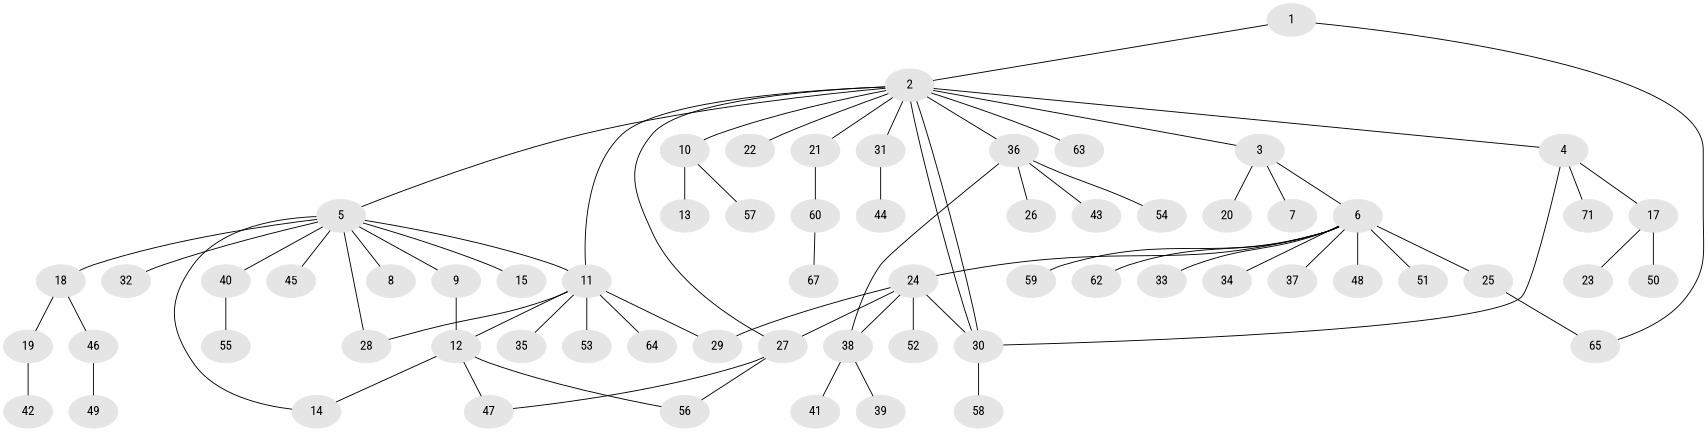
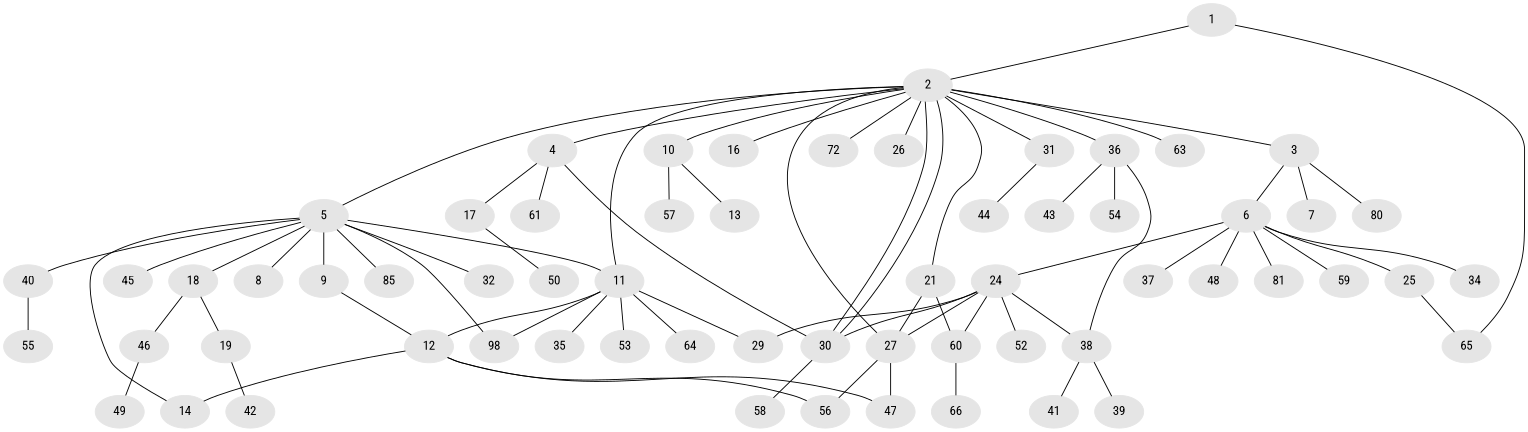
node "16": added
node "22": label "22" -> "72"
edge "36" -- "26": now "2" -- "26"
node "20": label "20" -> "80"
node "71": label "71" -> "61"
node "15": label "15" -> "85"
node "67": label "67" -> "66"
node "62": removed
node "33": removed
node "51": label "51" -> "81"
node "23": removed
edge "24" -- "60": added
edge "21" -- "27": added
node "28": label "28" -> "98"
